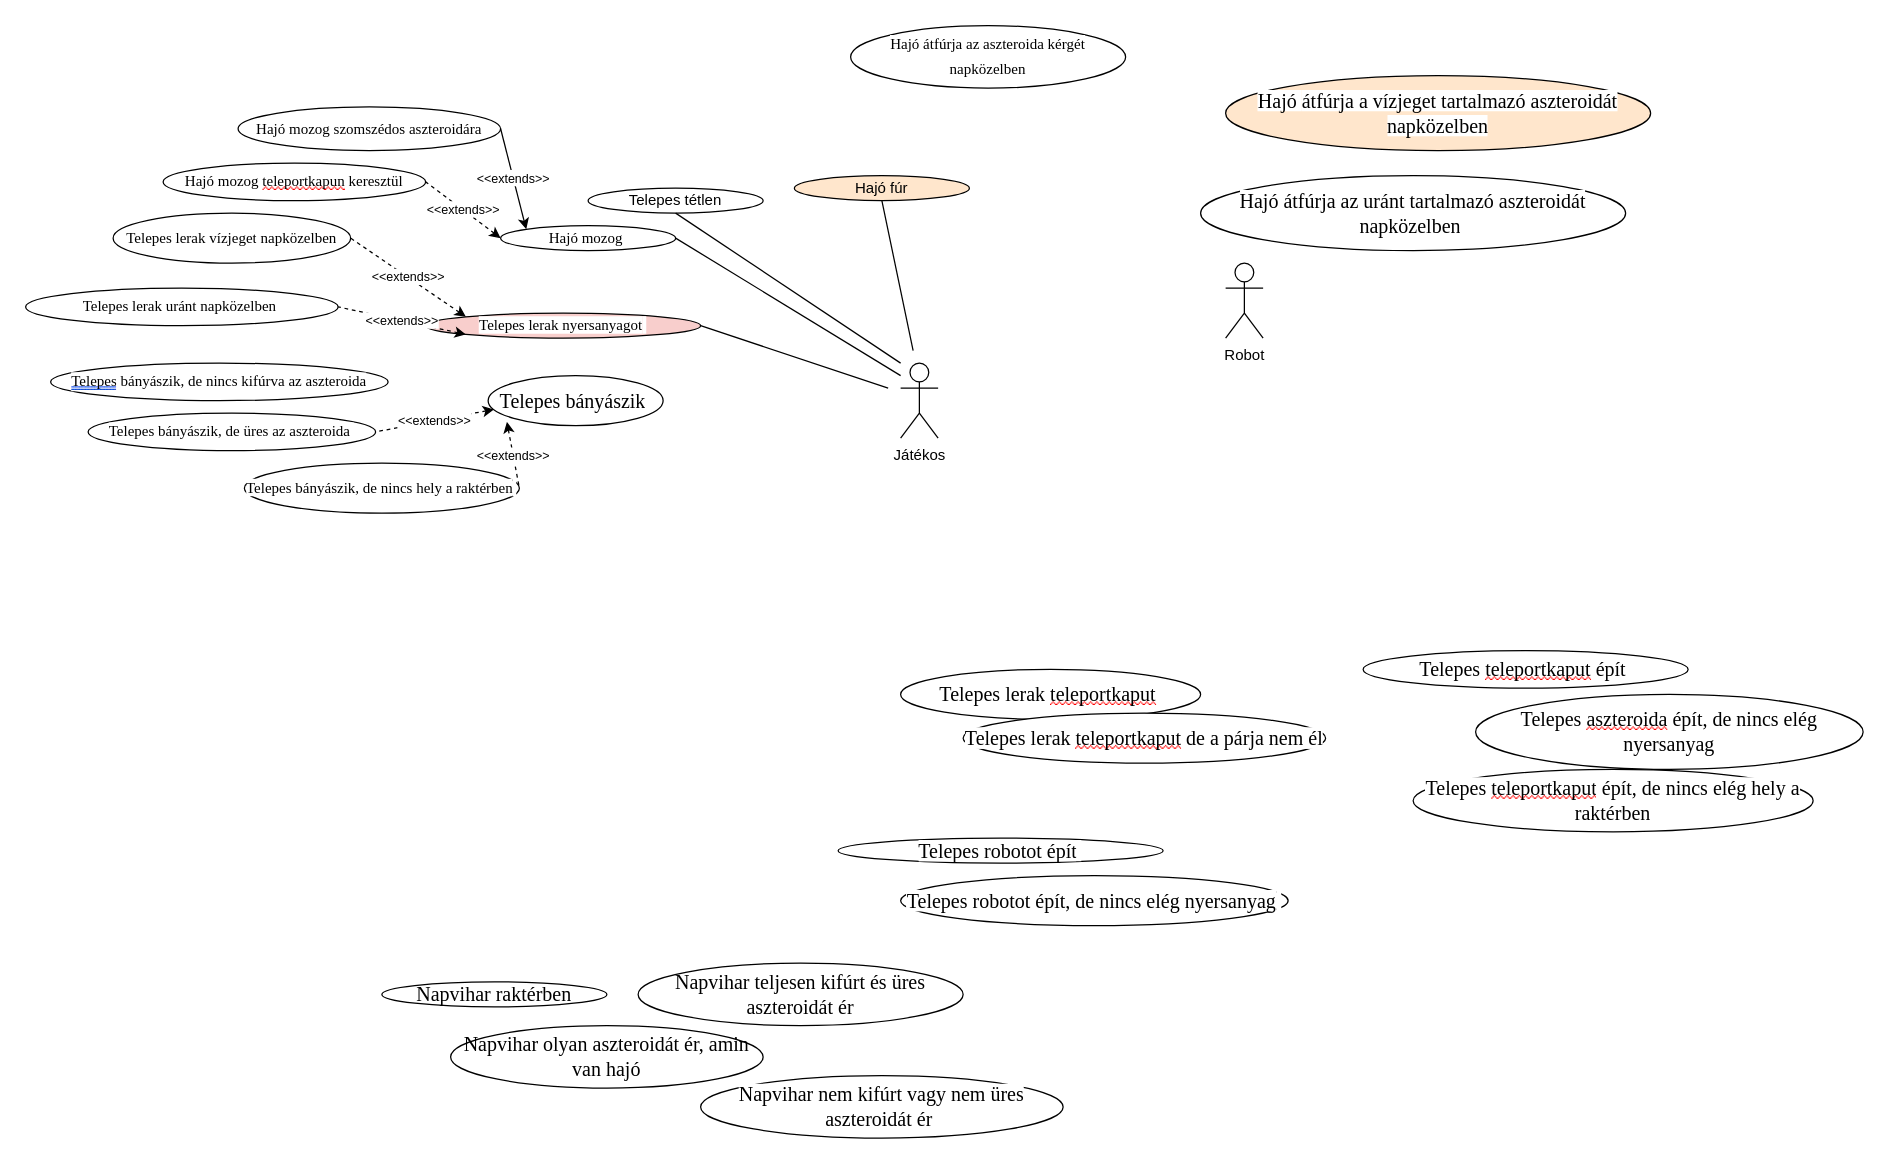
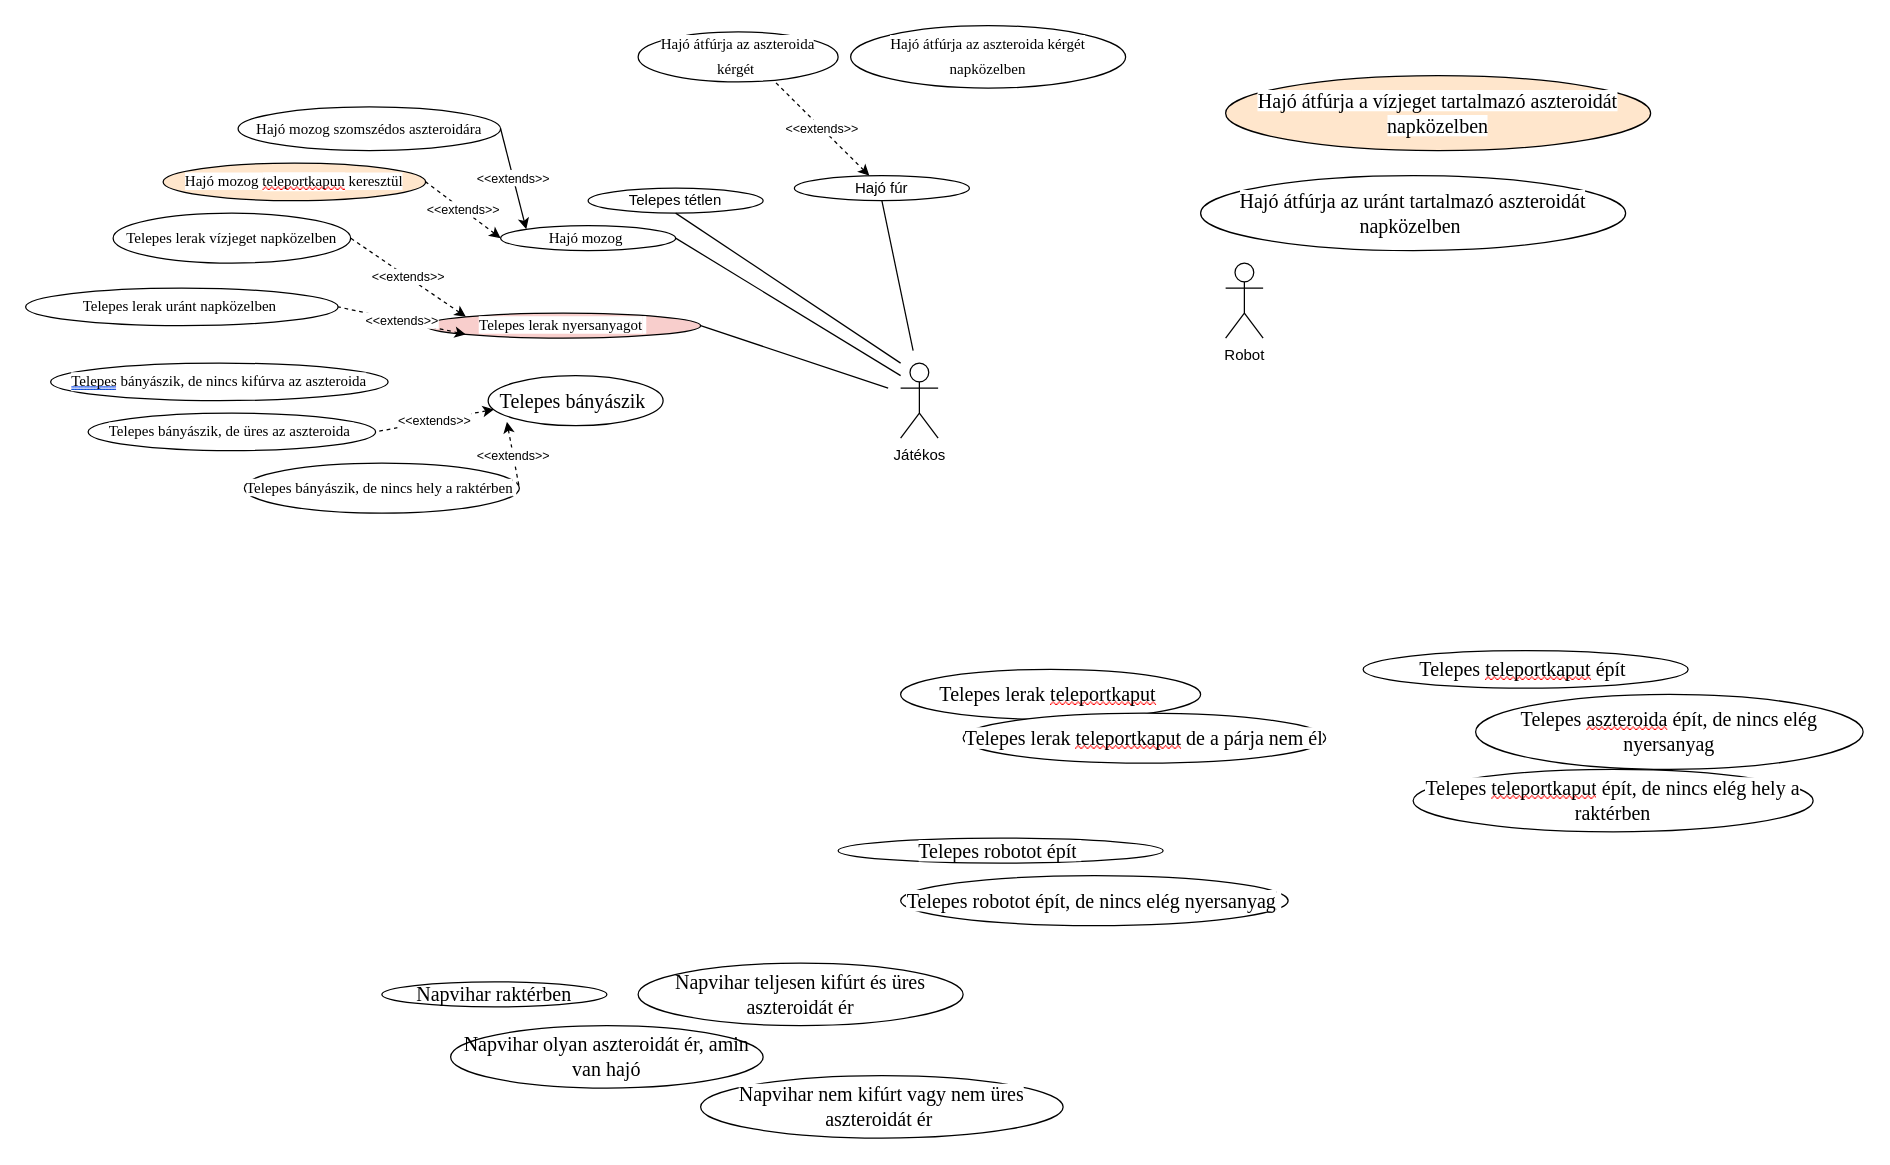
node "Hajó átfúrja az aszteroida kérgét": added
edge "Hajó átfúrja az aszteroida kérgét" -> "Hajó fúr": added, label "<<extends>>"
node "Hajó mozog teleportkapun keresztül": fillcolor #ffffff -> #ffe6cc
node "Hajó fúr": fillcolor #ffe6cc -> #ffffff
